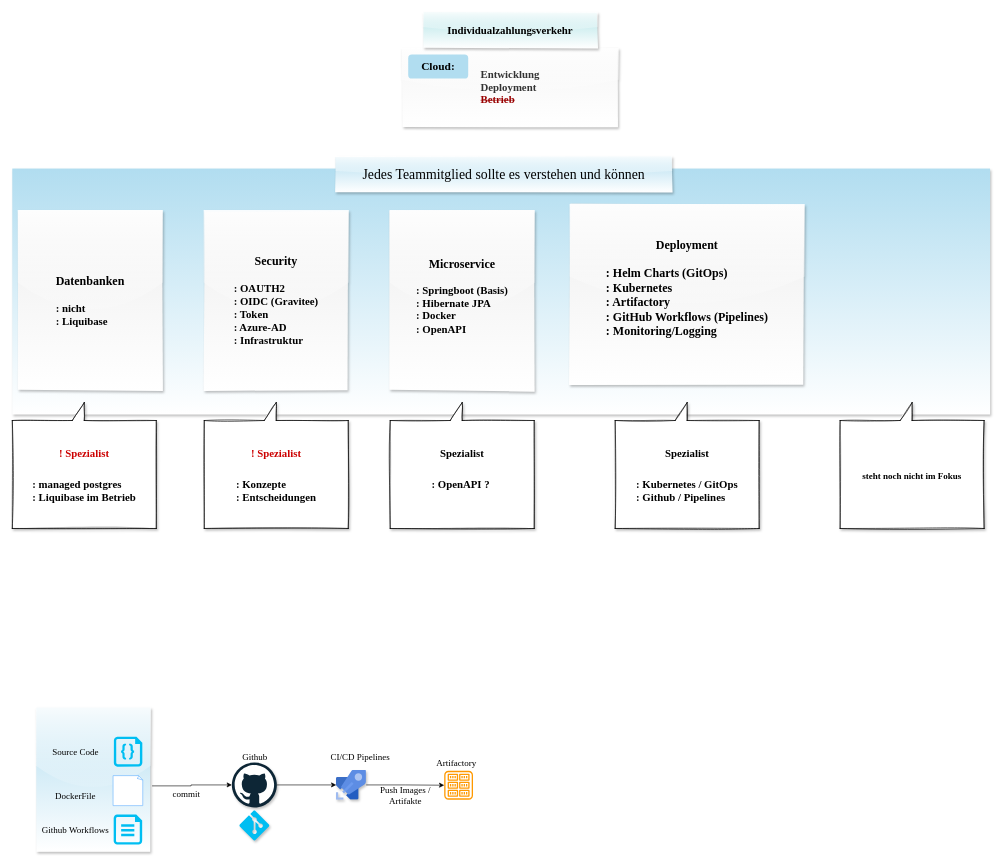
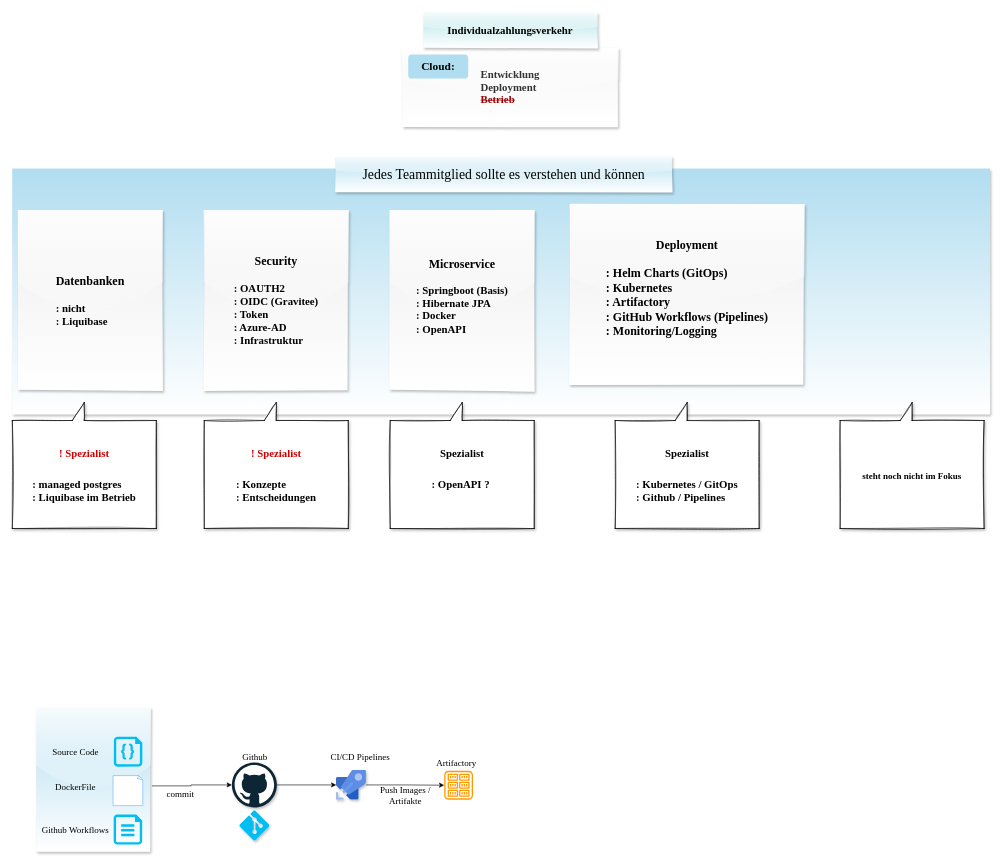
node "commit": moved (186, 794) -> (180, 794)
node "DockerFile": moved (75, 795) -> (75, 786)
